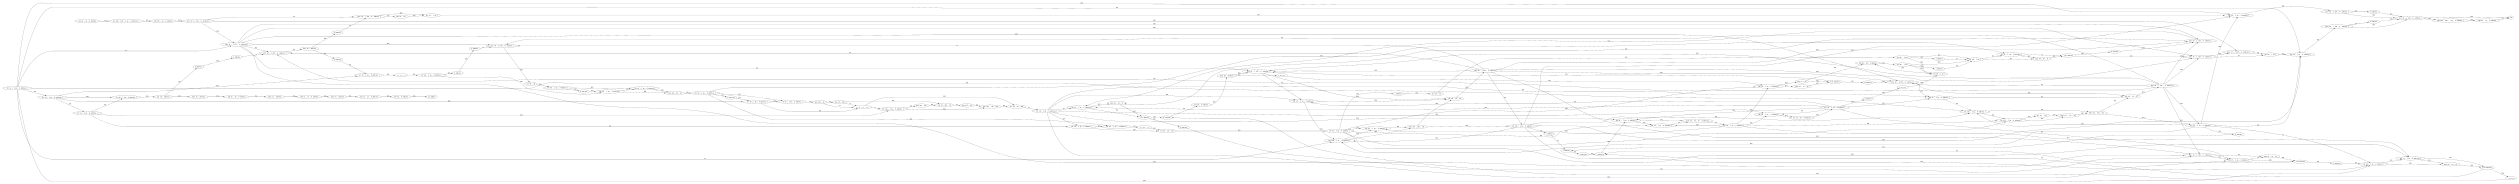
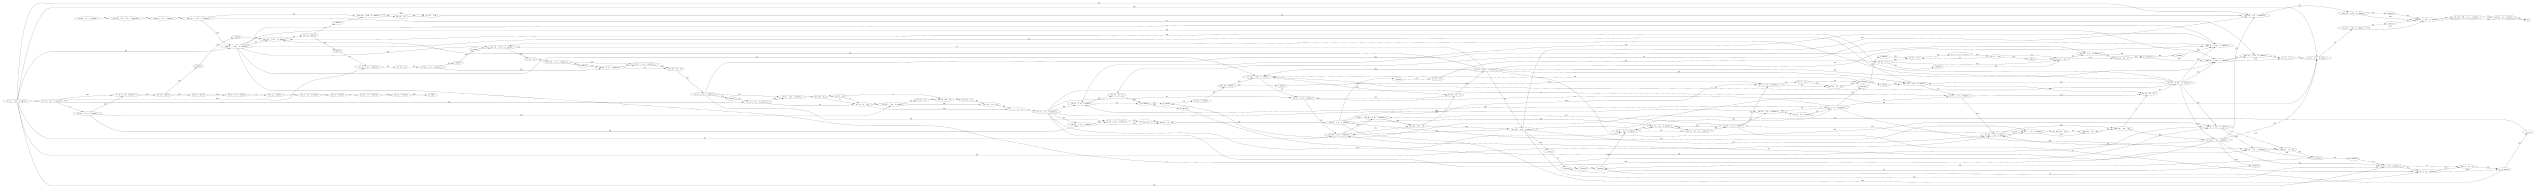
edge "mvn x9 , x8" -> "add w8 , w8 , # address": now "mvn x9 , x8" -> "subs x8 , x9 , x8"
